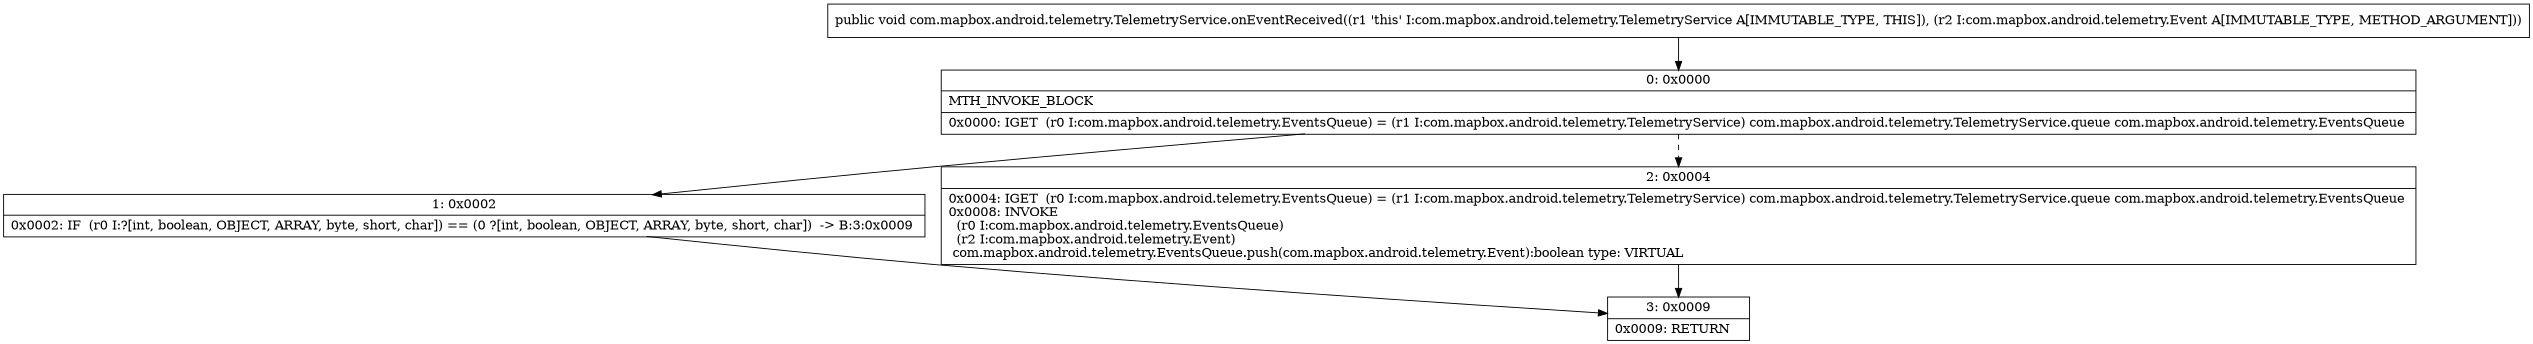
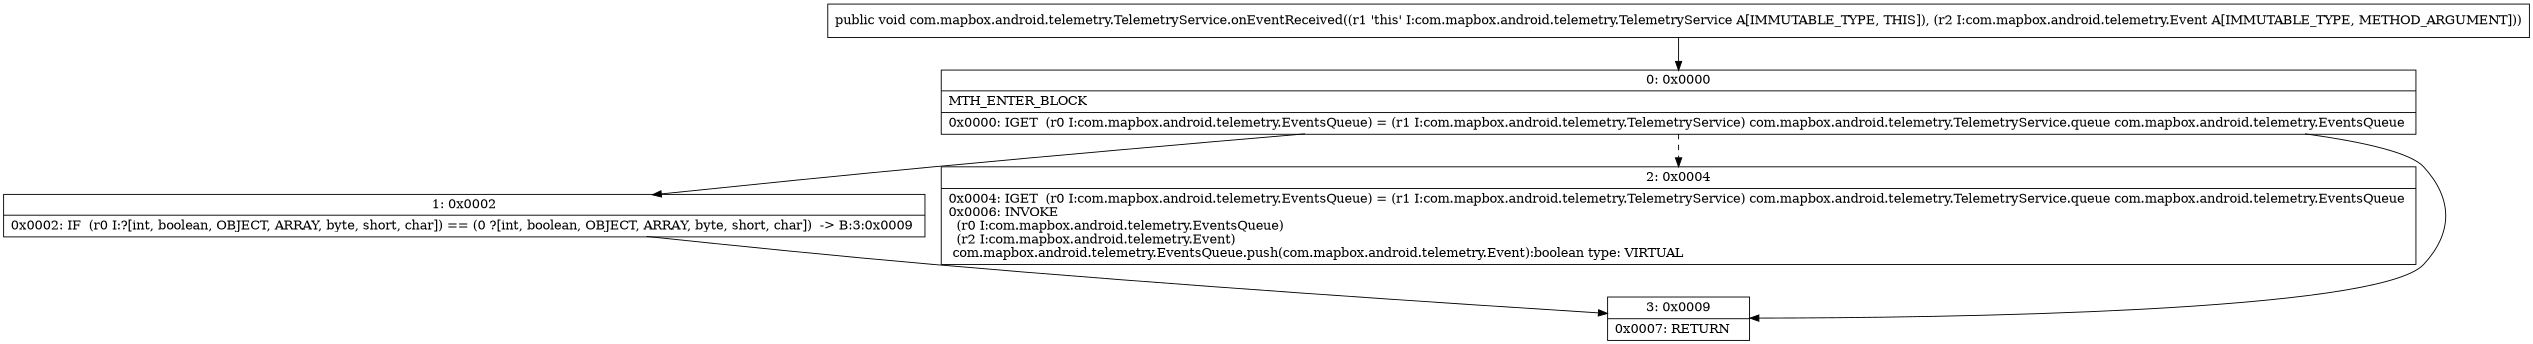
node "0: 0x0000": text "MTH_INVOKE_BLOCK" -> "MTH_ENTER_BLOCK"
node "2: 0x0004": text "0x0008: INVOKE" -> "0x0006: INVOKE"
edge "2: 0x0004" -> "3: 0x0009": now "0: 0x0000" -> "3: 0x0009"
node "3: 0x0009": text "0x0009: RETURN" -> "0x0007: RETURN"
